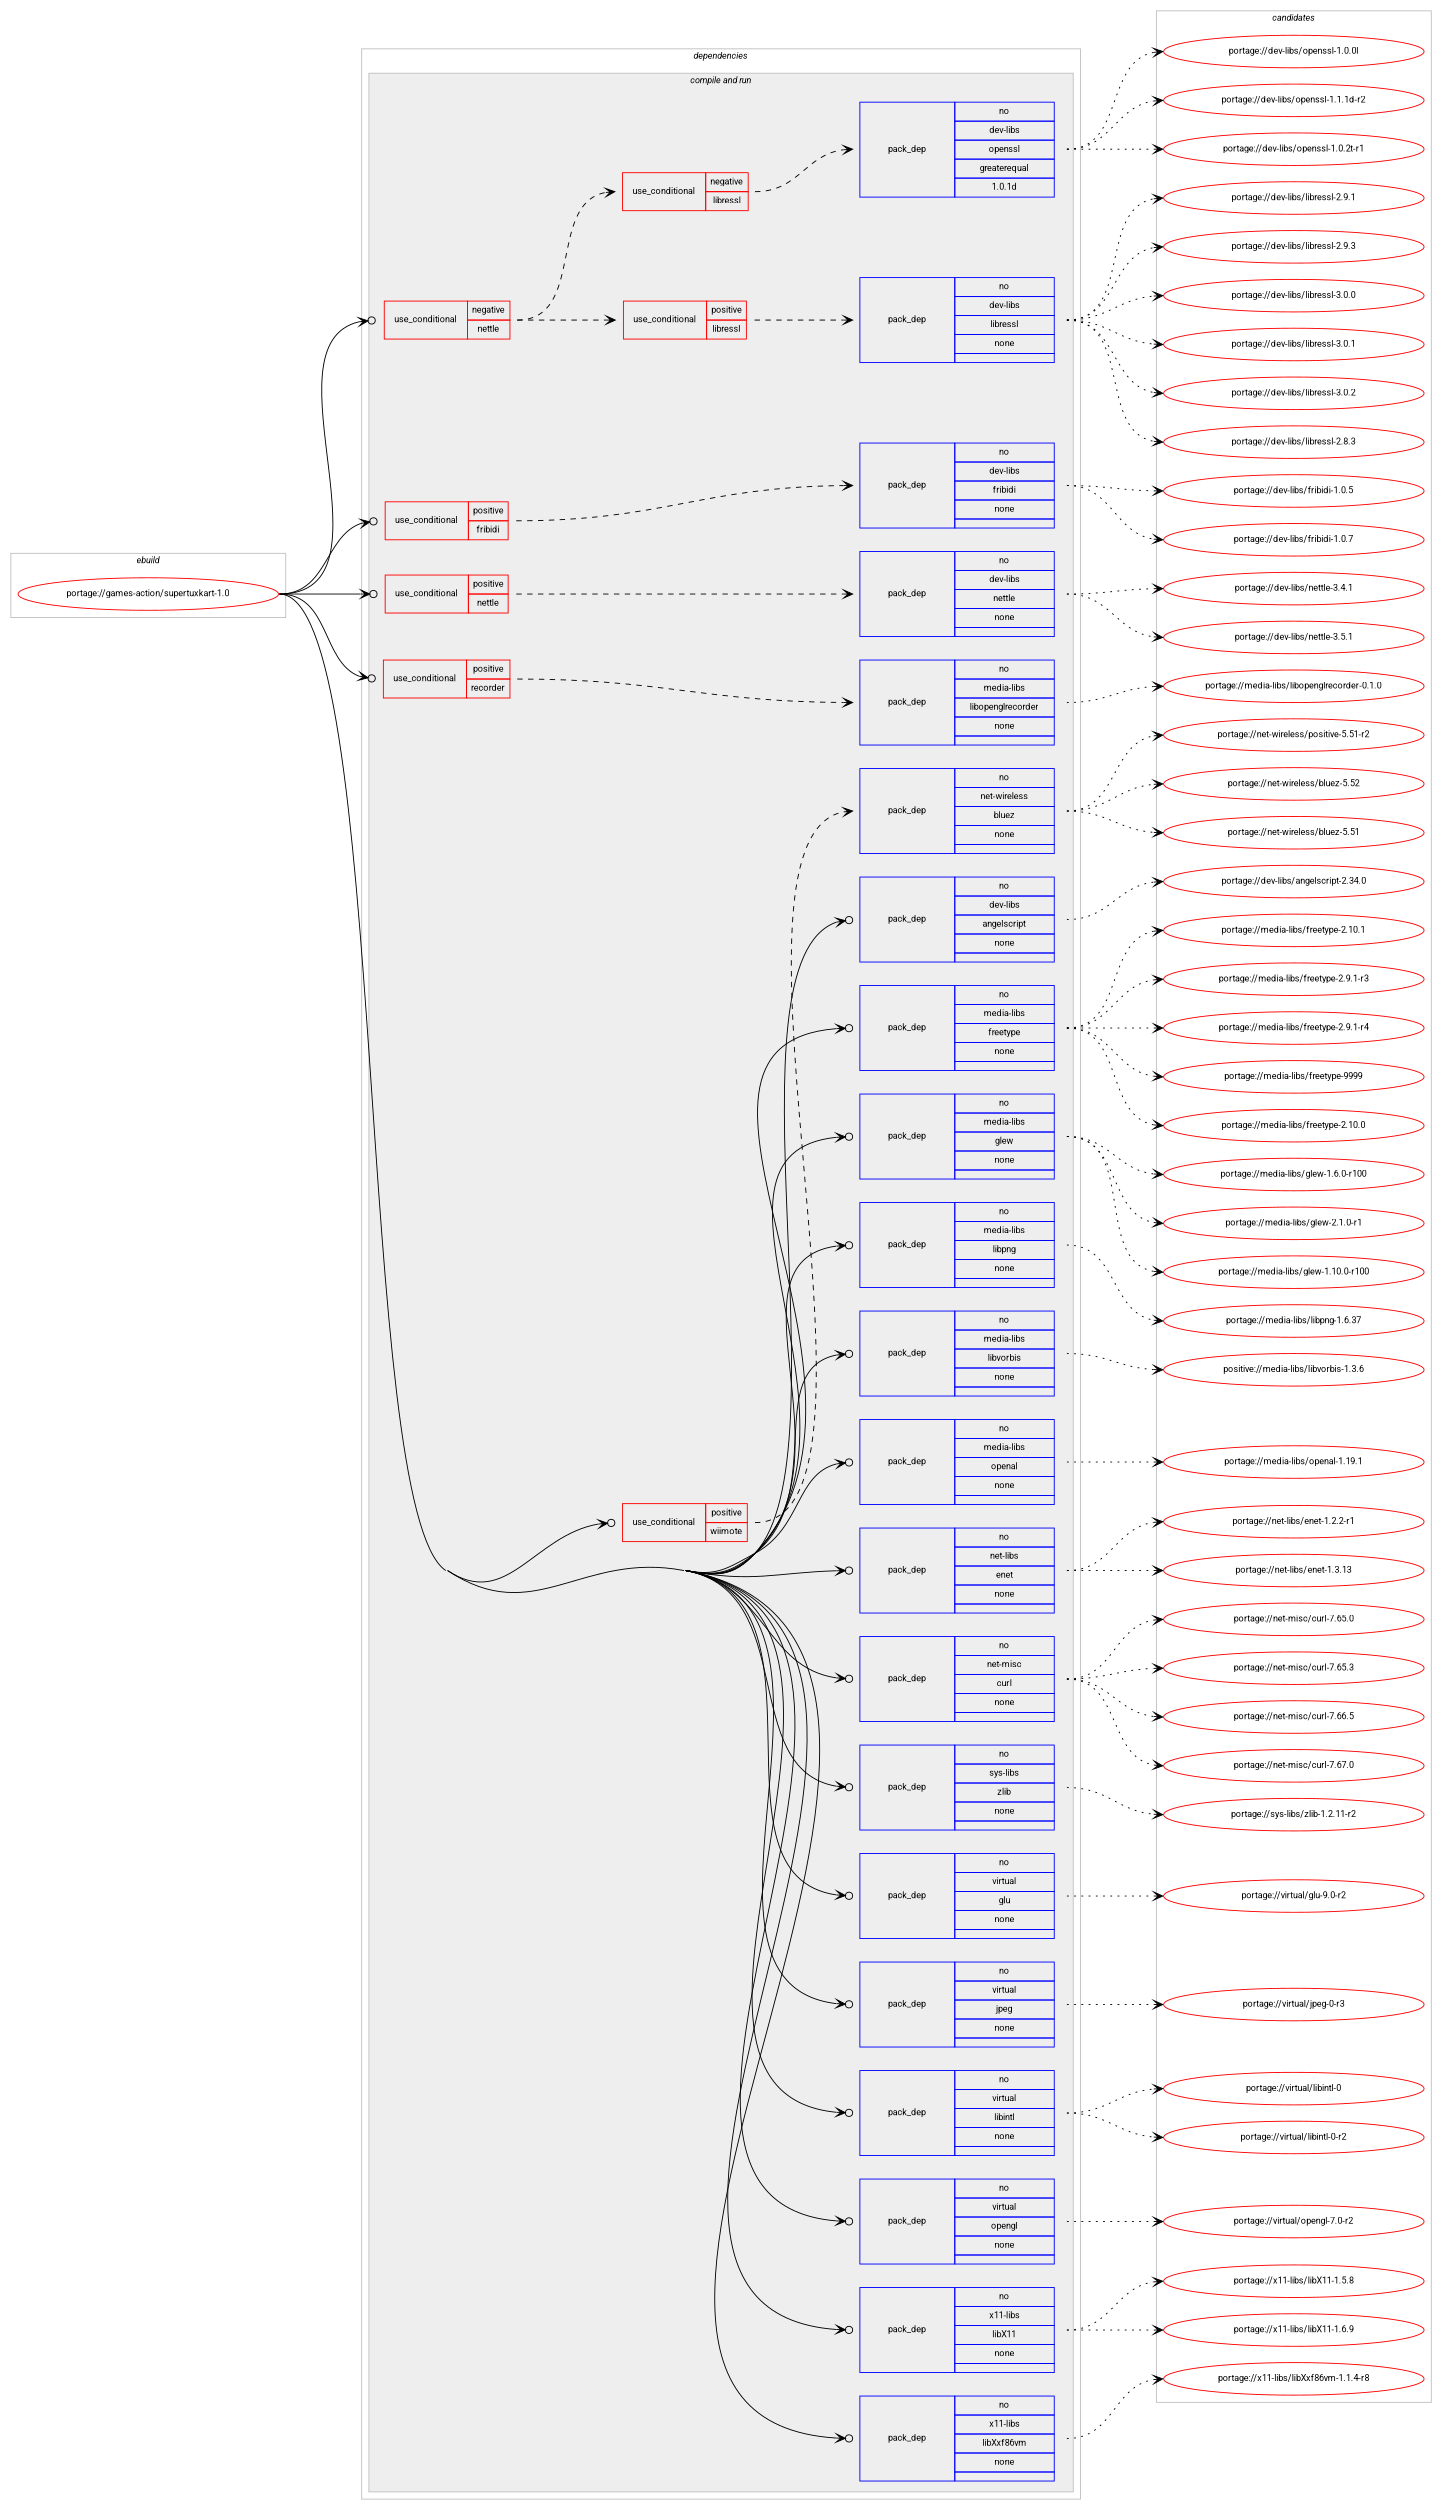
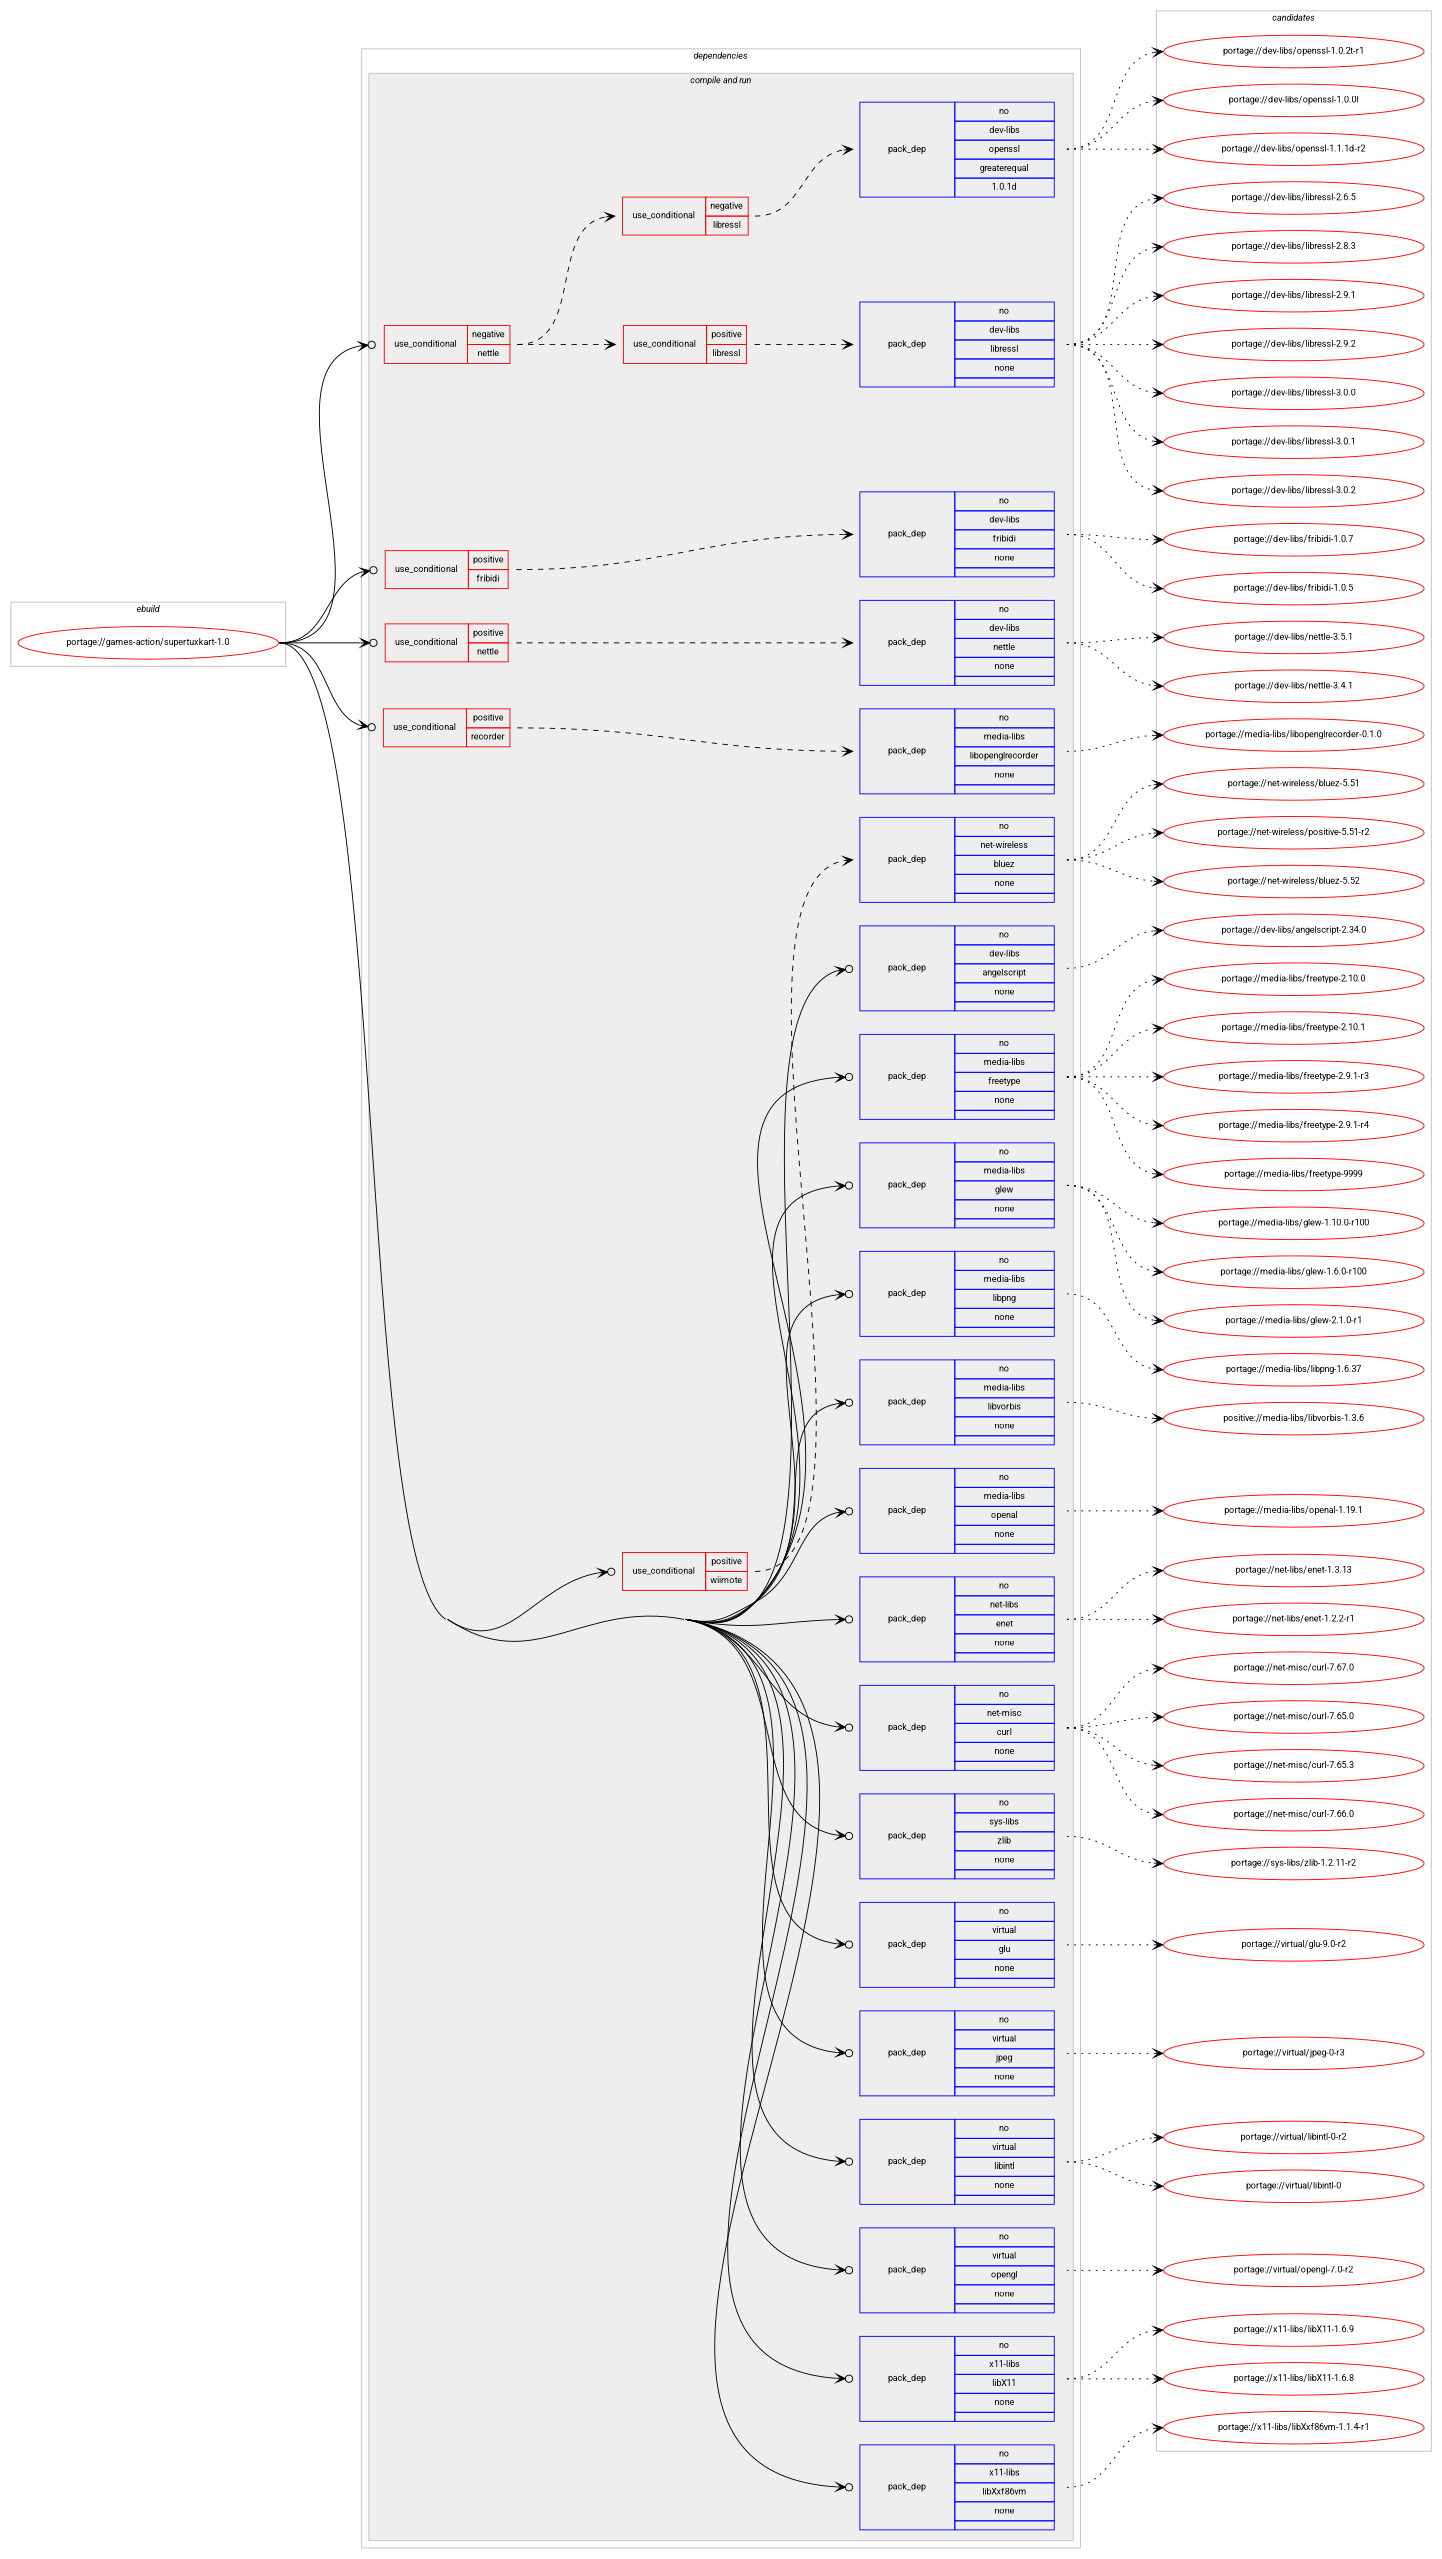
node "portage://dev-libs/libressl-2.6.5": added
node "portage://dev-libs/libressl-2.9.3": label "portage://dev-libs/libressl-2.9.3" -> "portage://dev-libs/libressl-2.9.2"
node "portage://net-misc/curl-7.66.5": label "portage://net-misc/curl-7.66.5" -> "portage://net-misc/curl-7.66.0"
node "portage://x11-libs/libX11-1.5.8": label "portage://x11-libs/libX11-1.5.8" -> "portage://x11-libs/libX11-1.6.8"
node "portage://x11-libs/libXxf86vm-1.1.4-r8": label "portage://x11-libs/libXxf86vm-1.1.4-r8" -> "portage://x11-libs/libXxf86vm-1.1.4-r1"
